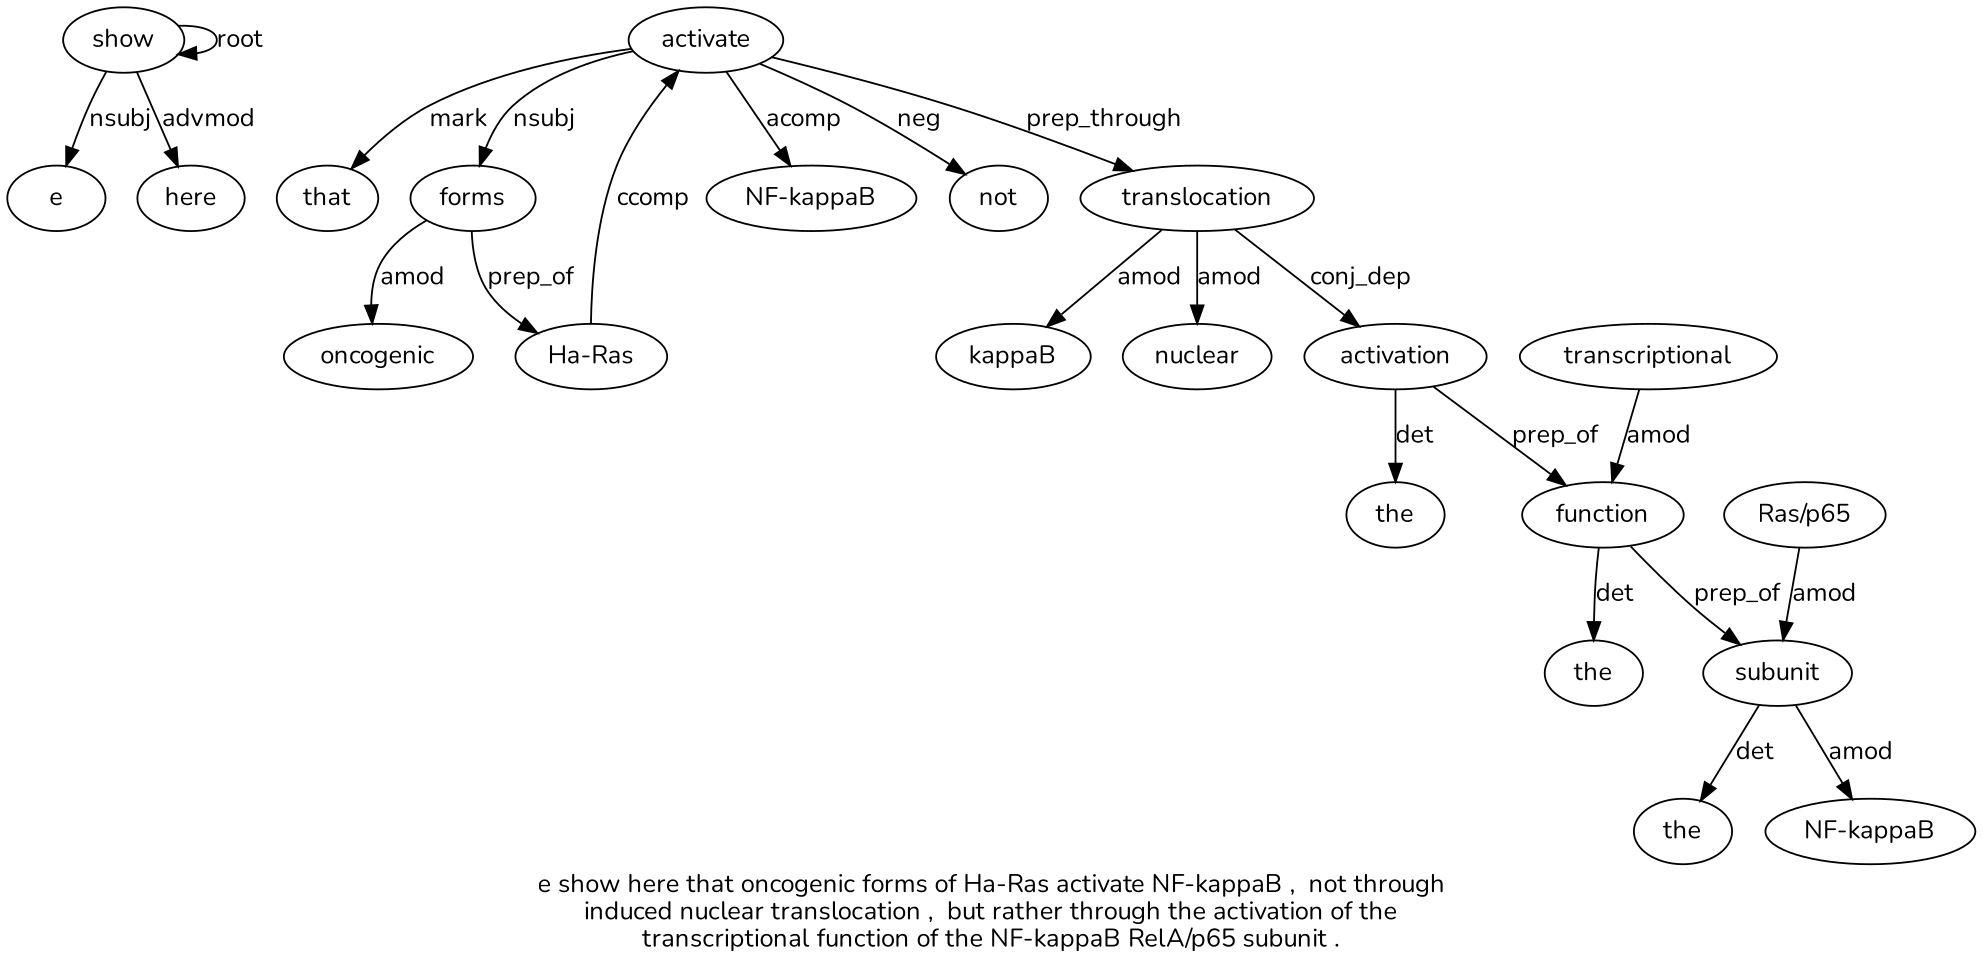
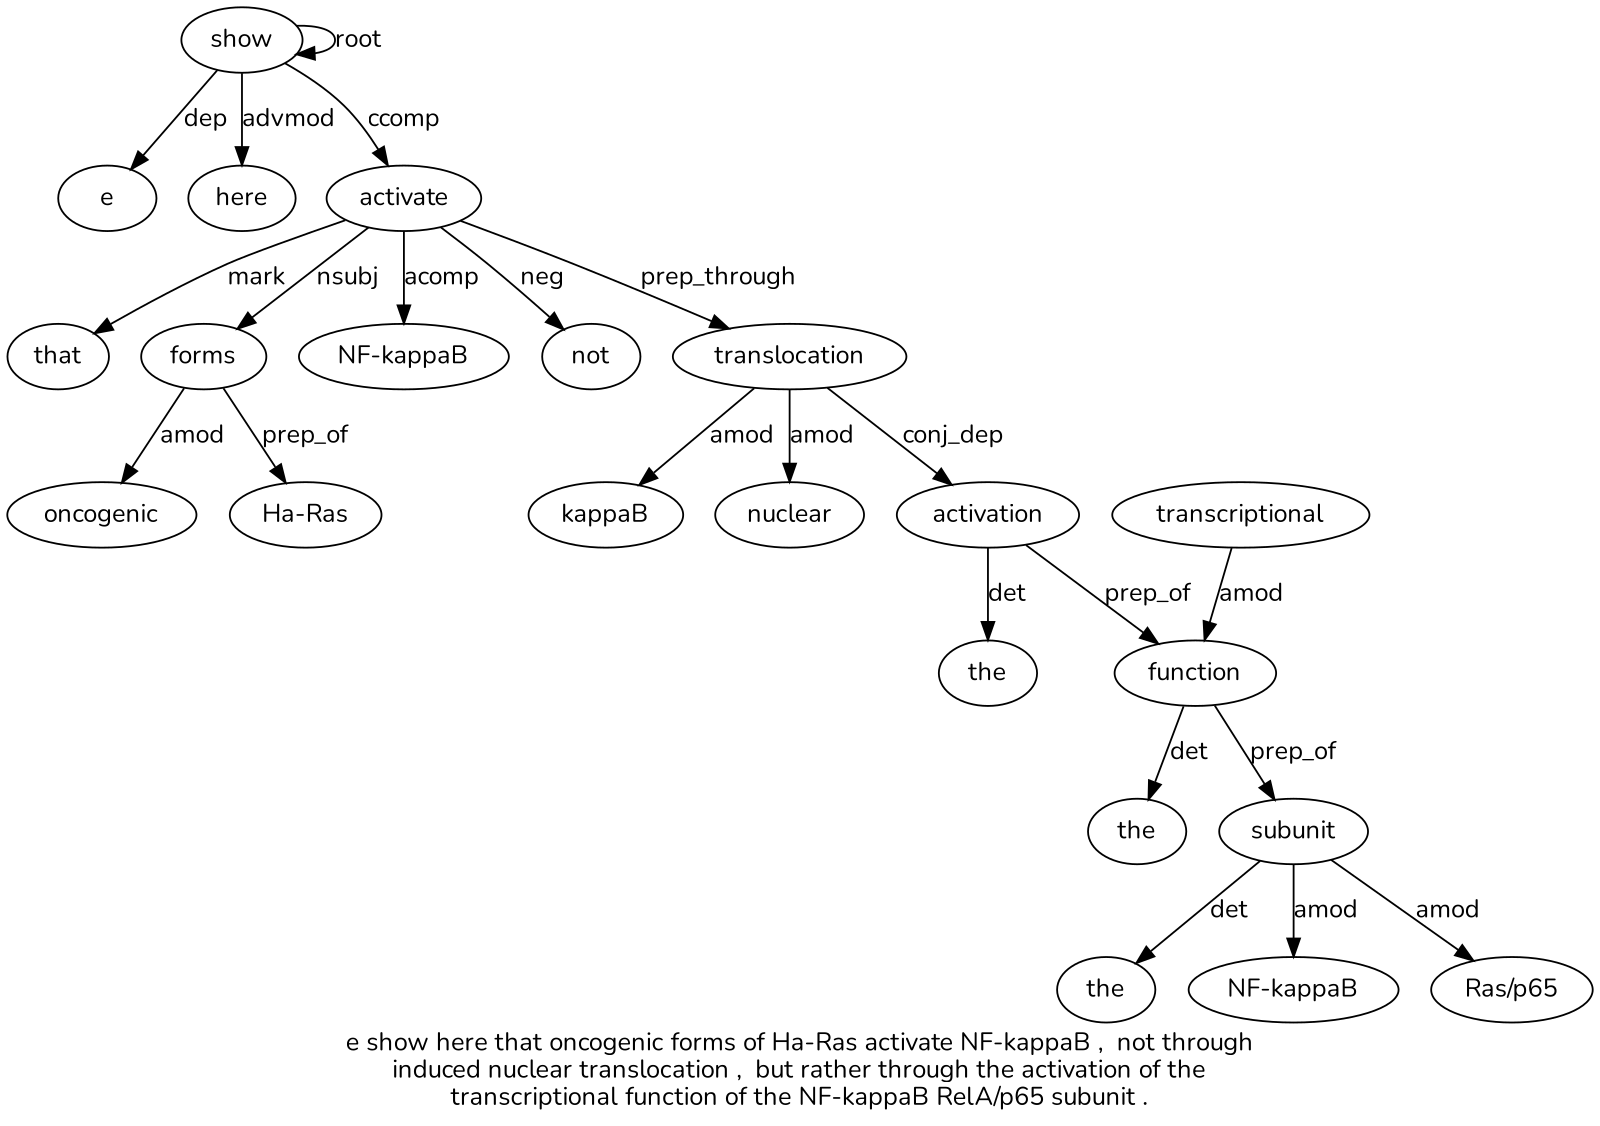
edge "show" -> "e": label "nsubj" -> "dep"
edge "Ha-Ras" -> "activate": now "show" -> "activate"
edge "Ras/p65" -> "subunit": reversed
